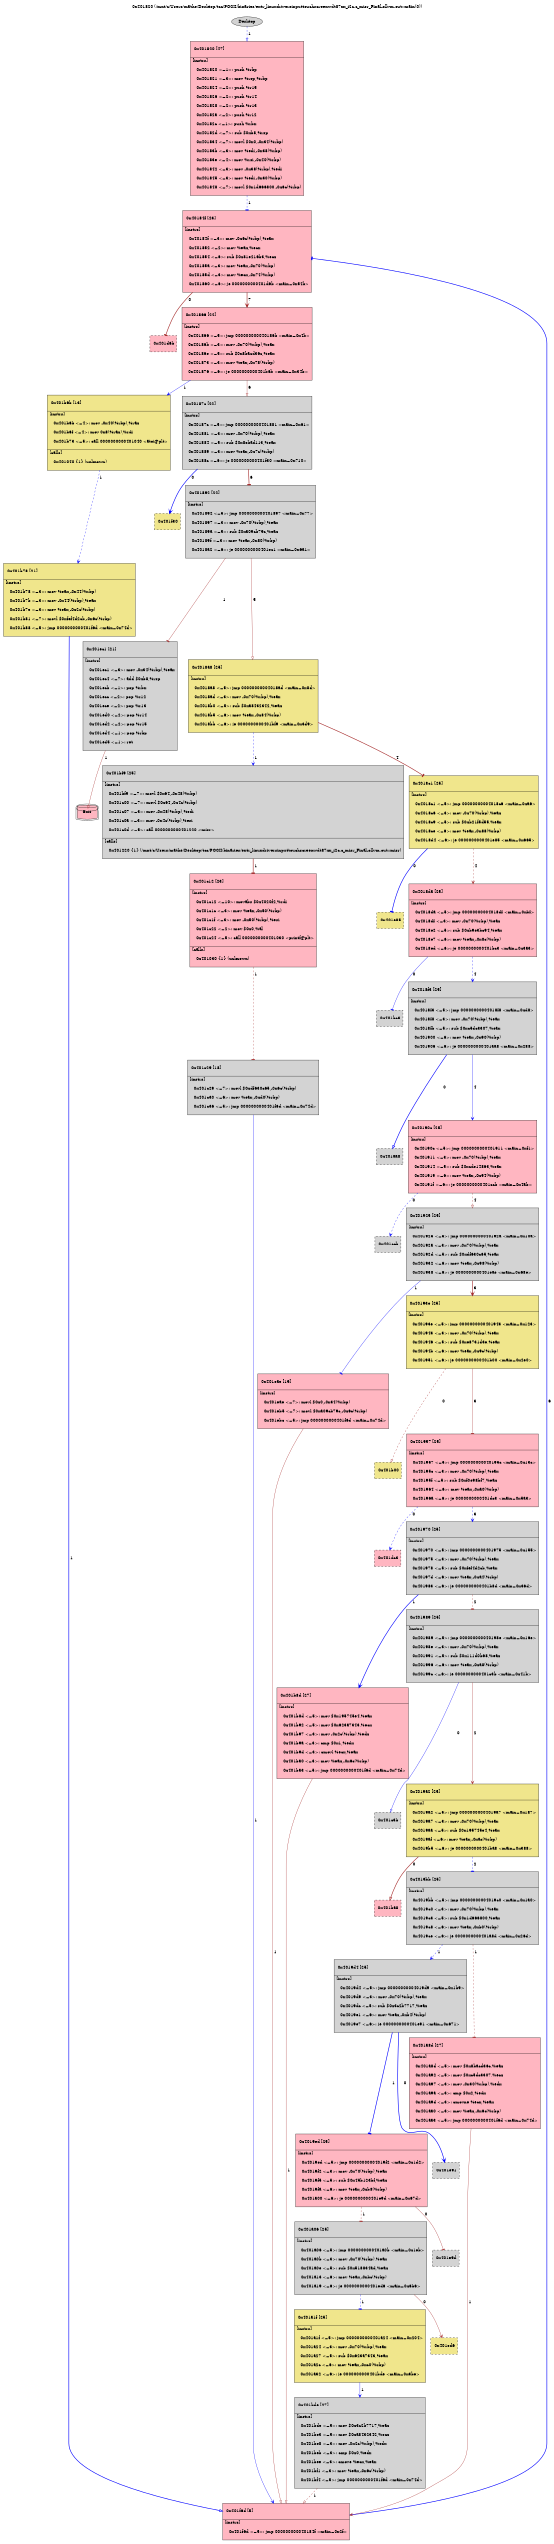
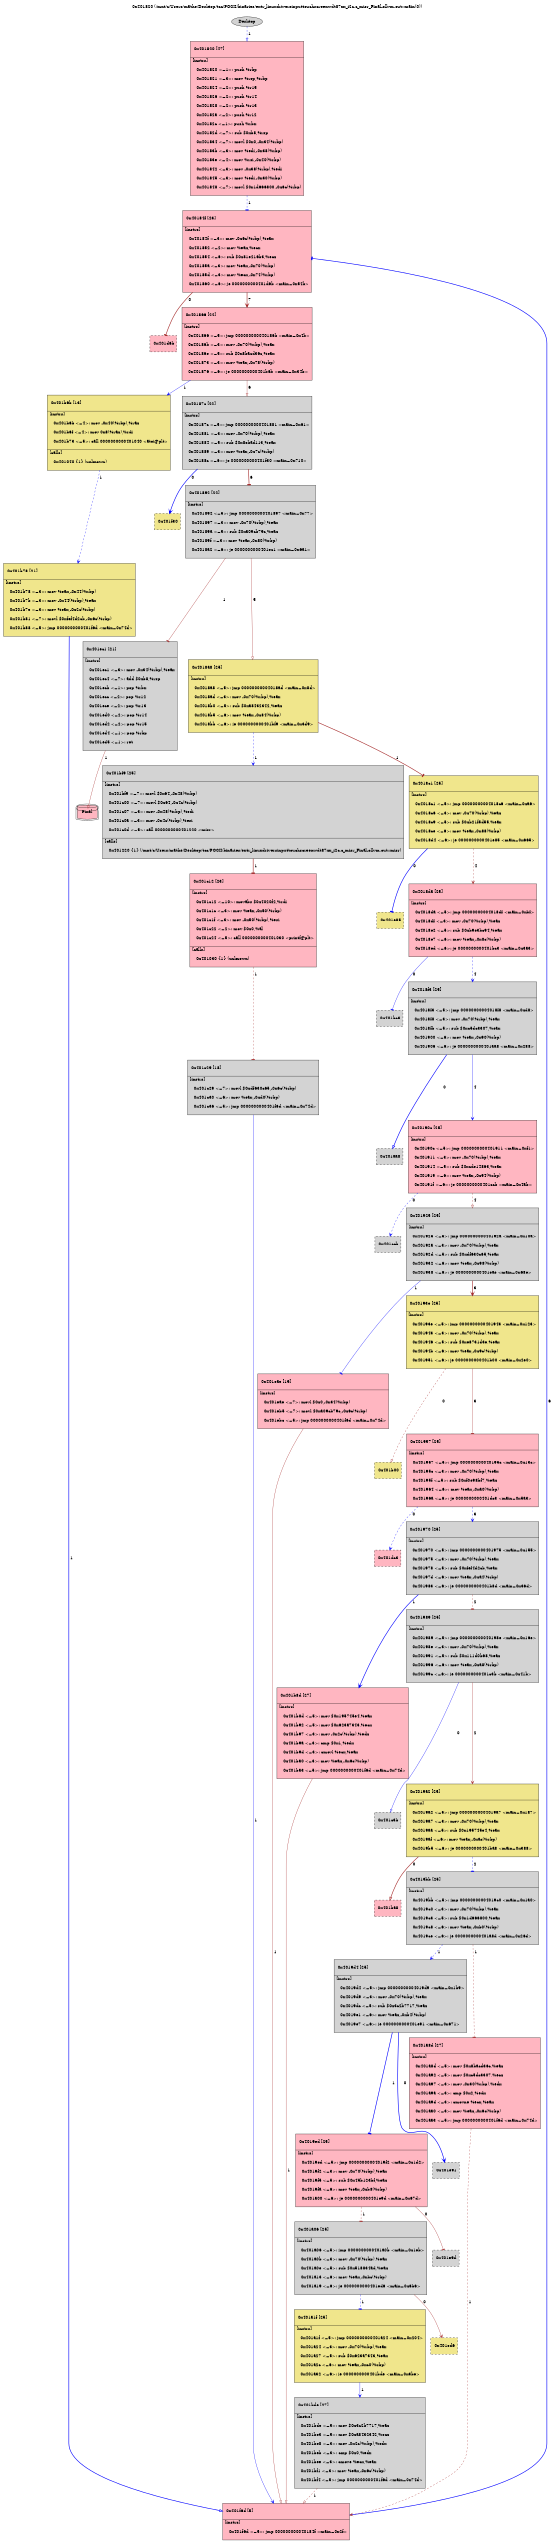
edge "0x4018a8 [25]" -> "0x4018c1 [25]": label " 4" -> " 1"
node "Exit": label "Exit" -> "Final"
edge "0x401a8d [27]" -> "0x401f6d [5]": style solid -> dashed
